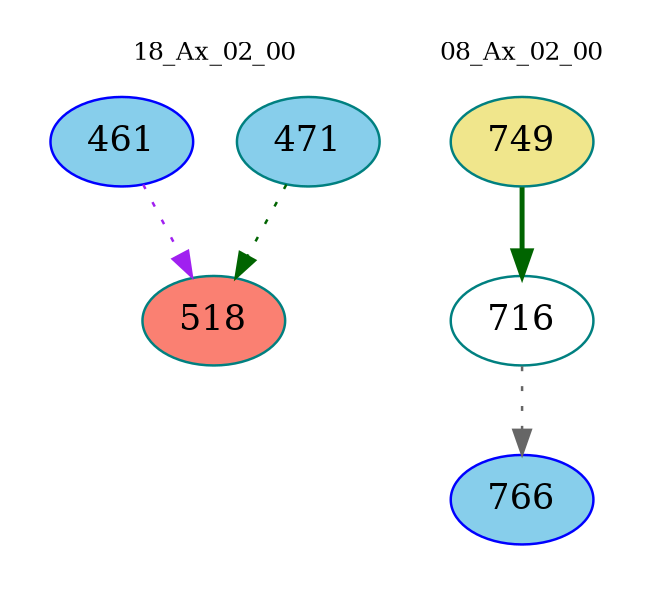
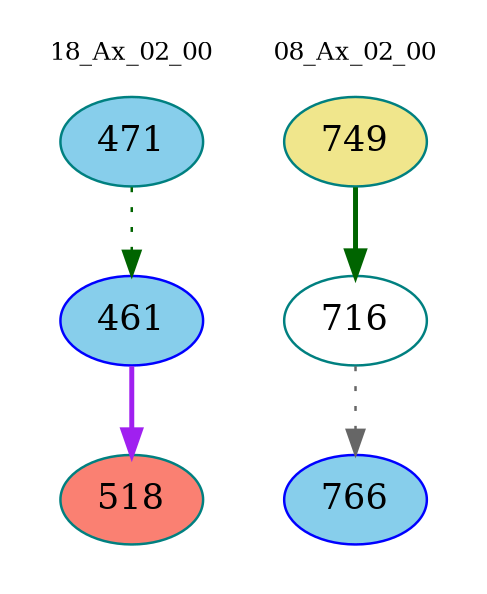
edge "461" -> "518": style dotted -> bold
edge "471" -> "518": now "471" -> "461"
